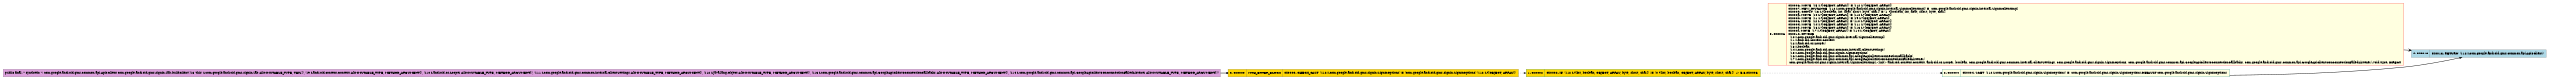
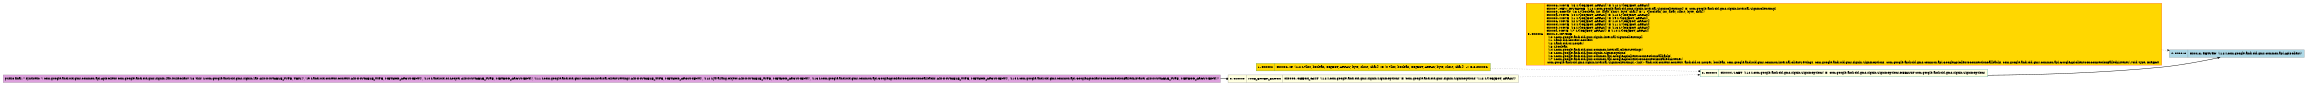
node "3: 0x0006": fillcolor lightyellow -> gold
edge "3: 0x0006" -> "4: 0x0013": style bold -> dotted
node "0: 0x0000": fillcolor gold -> lightyellow
edge "0: 0x0000" -> "1: 0x0002": now "0: 0x0000" -> "2: 0x0004"
